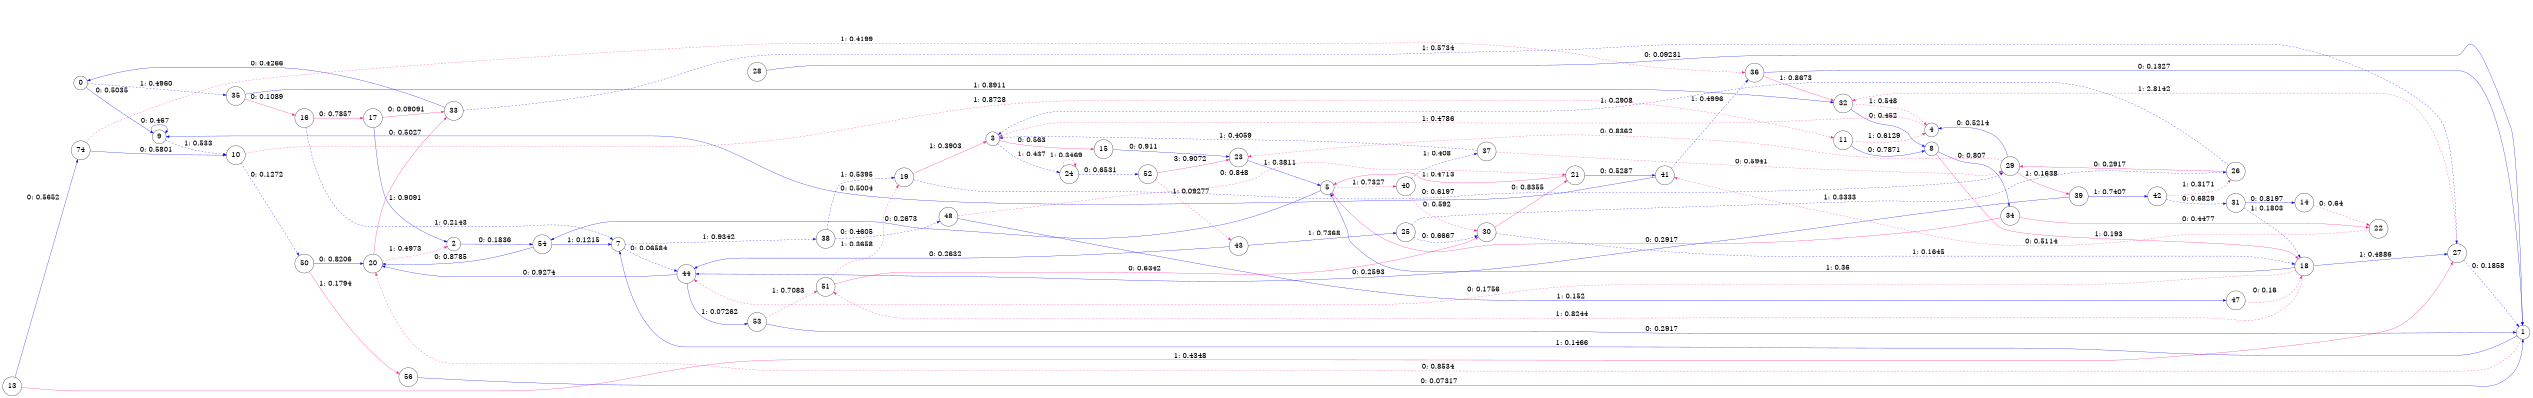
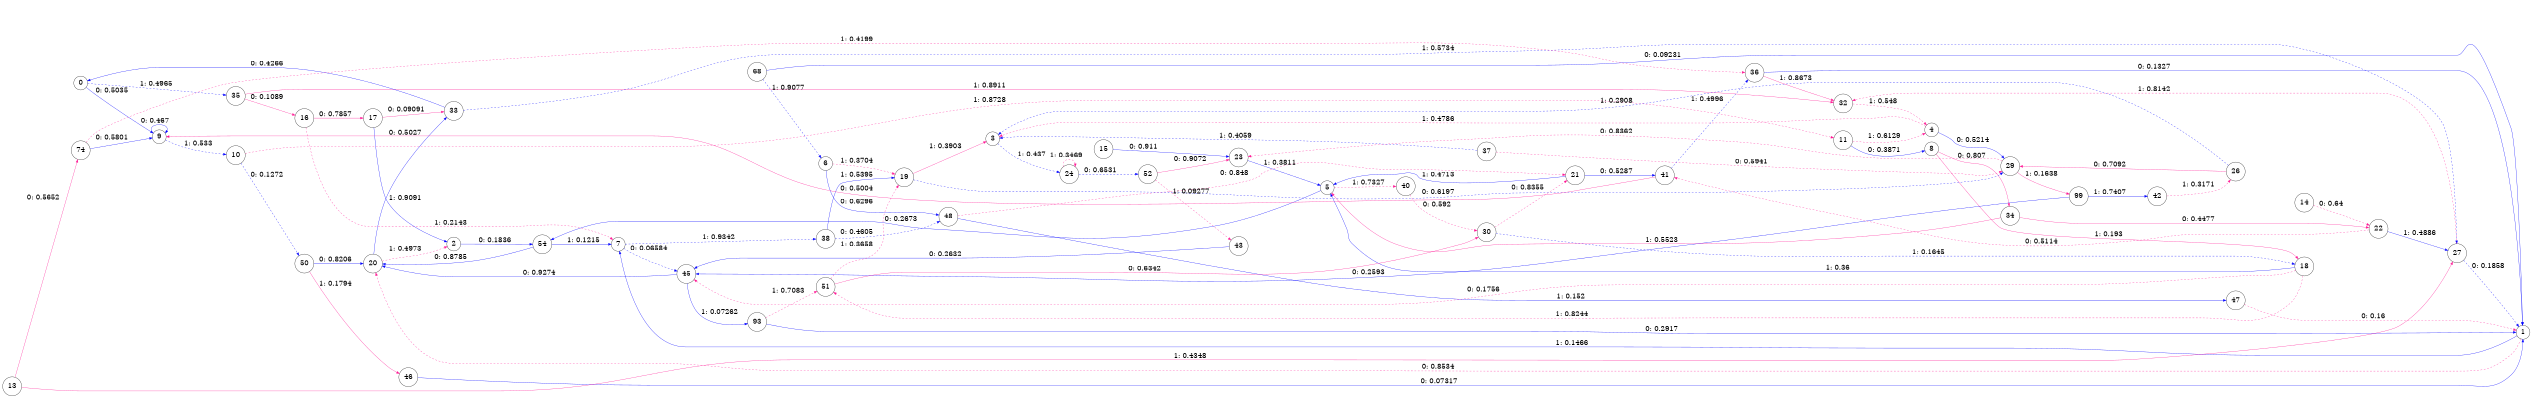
node "28": label "28" -> "68"
edge "0" -> "35": label "1: 0.4960   " -> "1: 0.4965   "
edge "35" -> "32": color blue -> deeppink
edge "27" -> "32": label "1: 2.8142   " -> "1: 0.8142   "
edge "32" -> "8": removed, label "0: 0.452"
edge "29" -> "4": reversed
edge "3" -> "15": removed, label "0: 0.563"
edge "11" -> "8": label "0: 0.7871   " -> "0: 0.3871   "
edge "74" -> "10": now "74" -> "9"
edge "52" -> "23": label "3: 0.9072   " -> "0: 0.9072   "
edge "40" -> "37": removed, label "1: 0.408"
node "6": added
edge "8" -> "34": color blue -> deeppink
edge "26" -> "29": label "0: 0.2917   " -> "0: 0.7092   "
edge "20" -> "33": color deeppink -> blue
edge "38" -> "19": style dashed -> solid
edge "21" -> "5": color deeppink -> blue
node "39": label "39" -> "99"
edge "41" -> "9": color blue -> deeppink
node "31": removed
edge "30" -> "21": style solid -> dashed
edge "16" -> "7": color blue -> deeppink
node "25": removed
edge "34" -> "5": label "0: 0.2917   " -> "1: 0.5523   "
edge "18" -> "27": now "22" -> "27"
edge "13" -> "74": color blue -> deeppink
node "44": label "44" -> "45"
edge "47" -> "18": now "47" -> "1"
node "53": label "53" -> "93"
node "56": label "56" -> "46"
